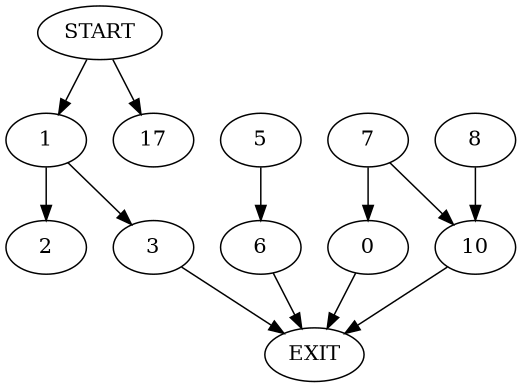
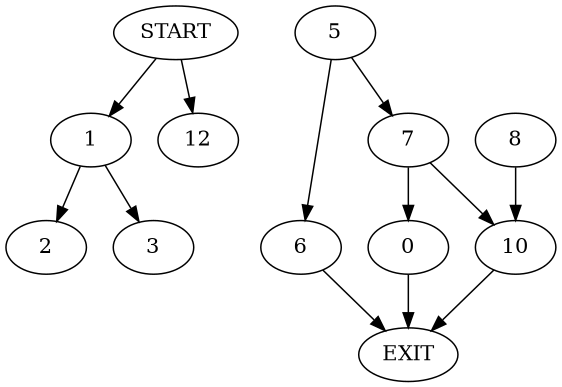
edge "5" -> "7": added
node "17": label "17" -> "12"
edge "3" -> "EXIT": removed
